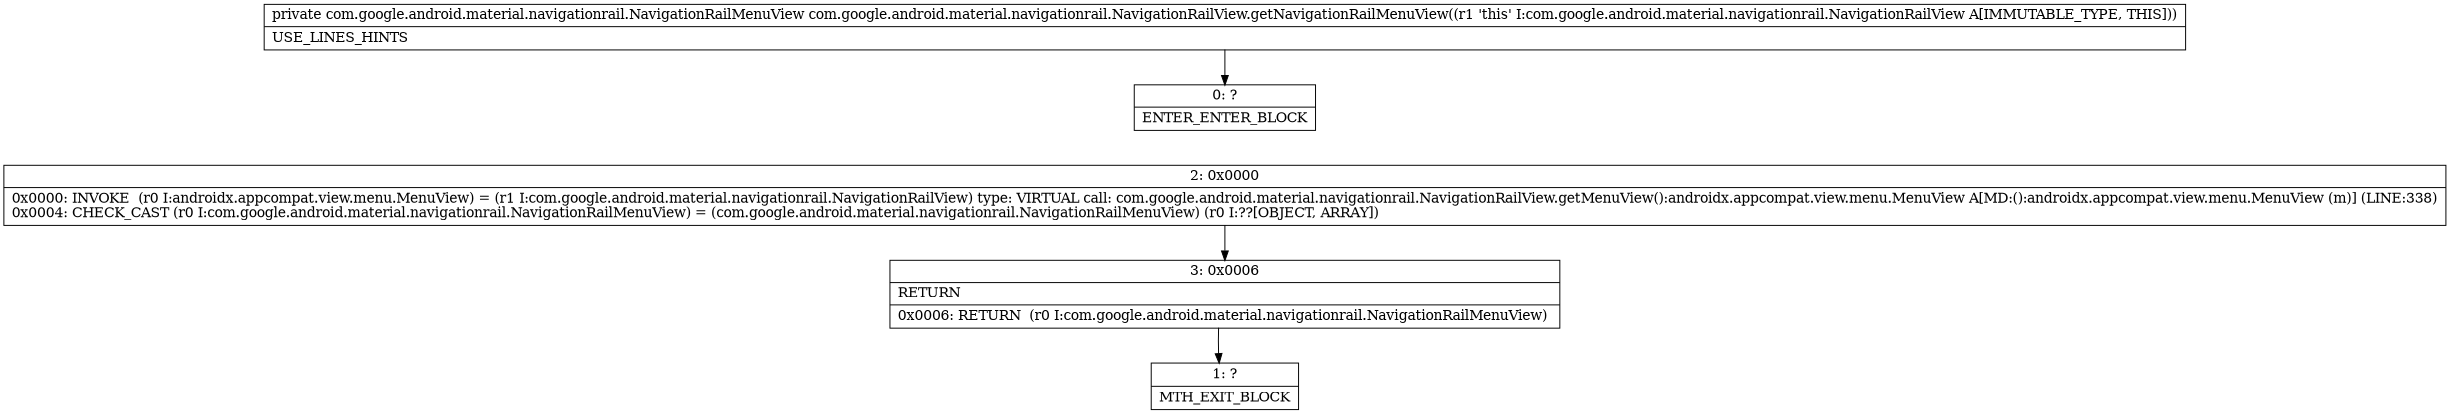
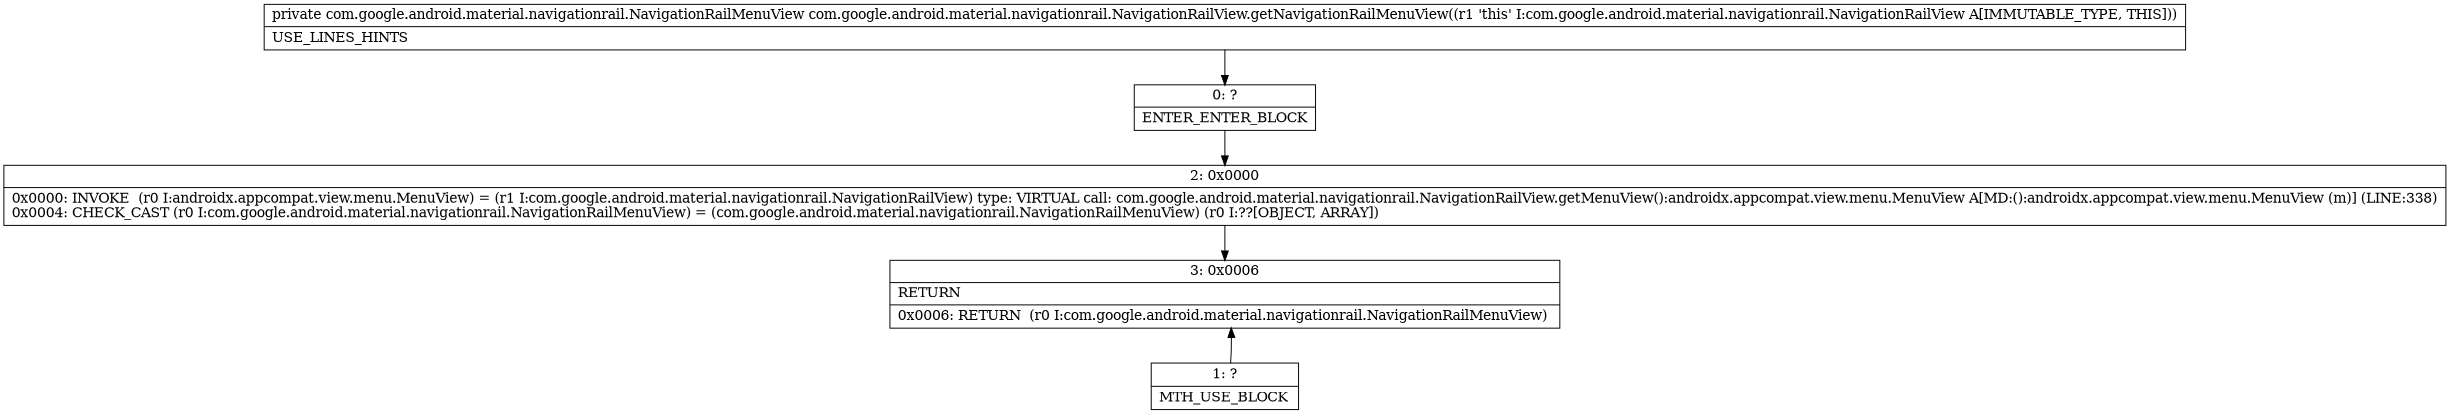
edge "0: ?" -> "2: 0x0000": added
edge "3: 0x0006" -> "1: ?": reversed
node "1: ?": text "MTH_EXIT_BLOCK" -> "MTH_USE_BLOCK"
